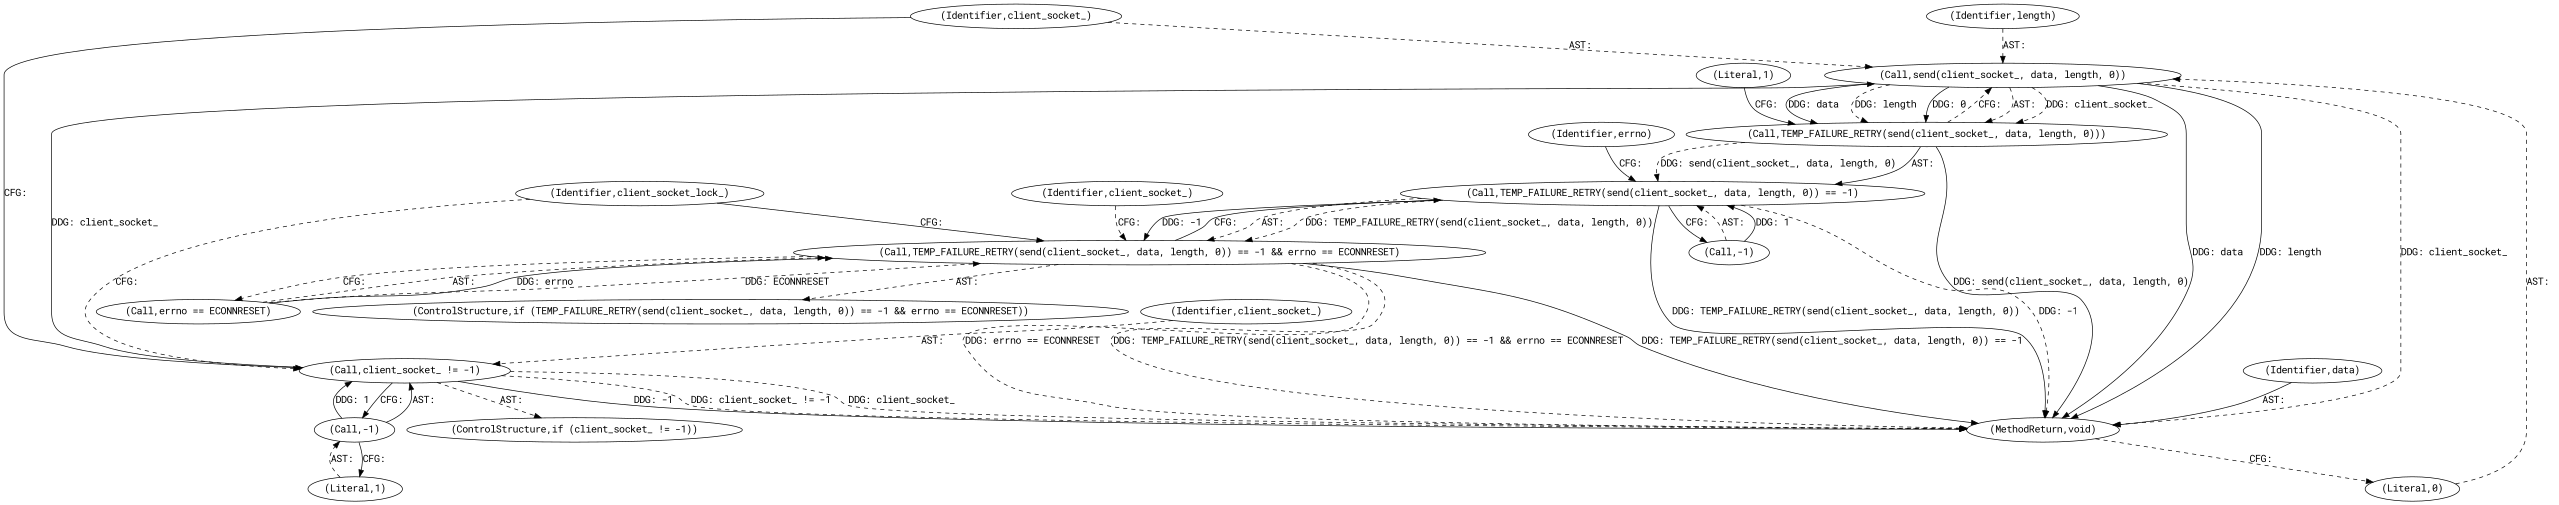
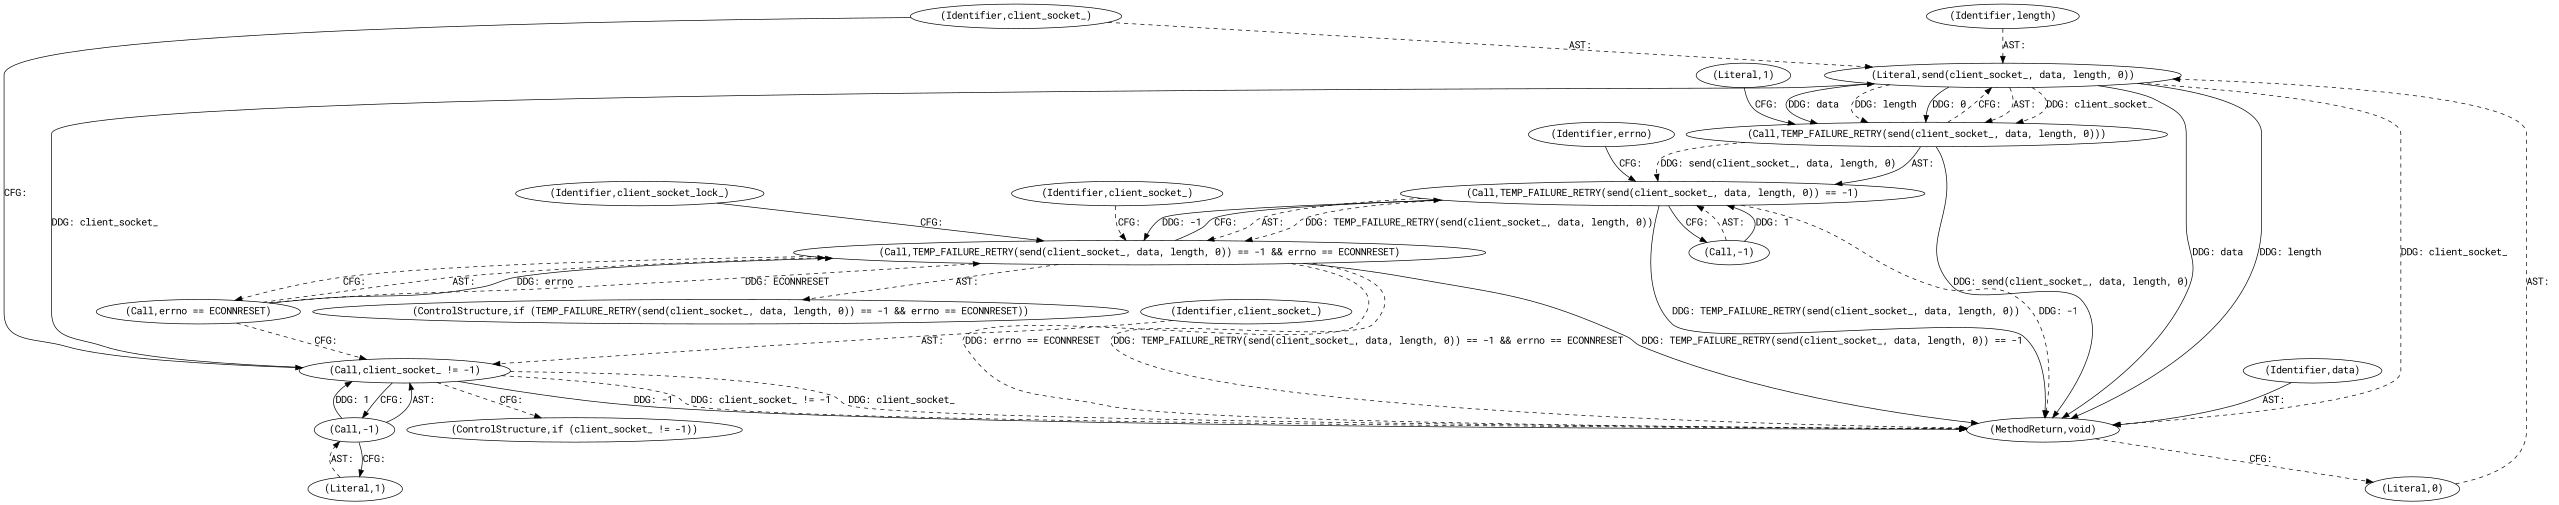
node "(Call,send(client_socket_, data, length, 0))": label "(Call,send(client_socket_, data, length, 0))" -> "(Literal,send(client_socket_, data, length, 0))"
edge "(Identifier,client_socket_lock_)" -> "(Call,client_socket_ != -1)": now "(Call,errno == ECONNRESET)" -> "(Call,client_socket_ != -1)"
edge "(Call,client_socket_ != -1)" -> "(ControlStructure,if (client_socket_ != -1))": label "AST: " -> "CFG: "
